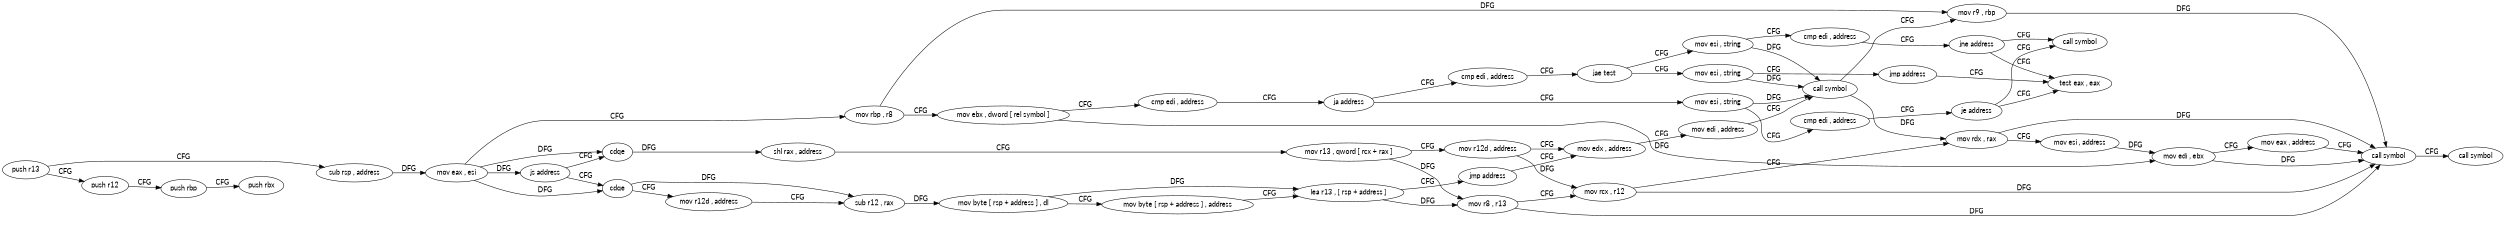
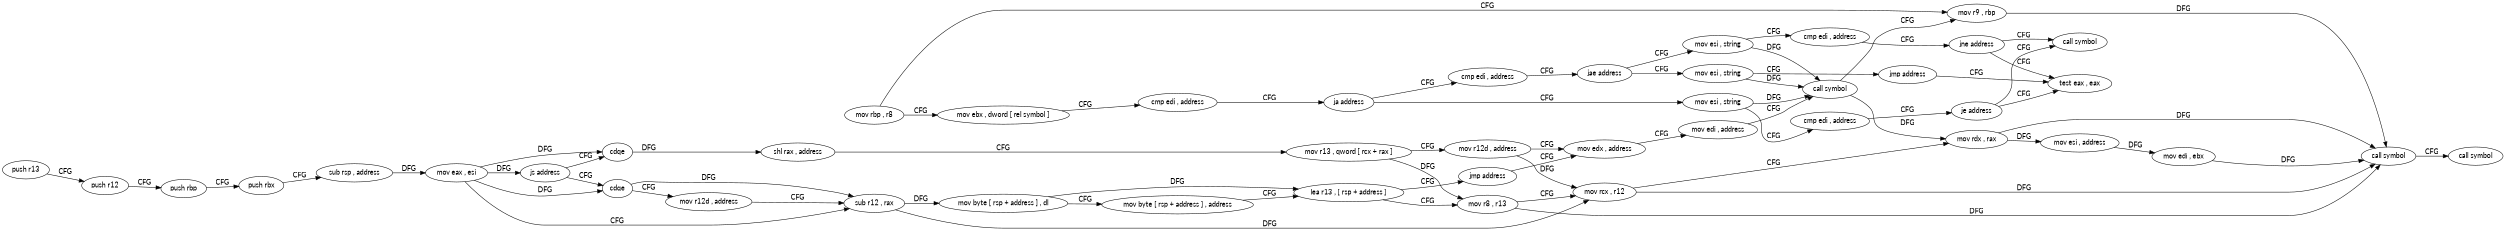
edge "mov rbp , r8" -> "mov r9 , rbp": label "DFG" -> "CFG"
node "jae test": label "jae test" -> "jae address"
edge "mov eax , esi" -> "mov rbp , r8": now "mov eax , esi" -> "sub r12 , rax"
edge "mov ebx , dword [ rel symbol ]" -> "mov edi , ebx": removed, label "DFG"
edge "mov rdx , rax" -> "mov esi , address": label "CFG" -> "DFG"
node "mov eax , address": removed
edge "push r13" -> "sub rsp , address": now "push rbx" -> "sub rsp , address"
edge "lea r13 , [ rsp + address ]" -> "mov r8 , r13": label "DFG" -> "CFG"
edge "sub r12 , rax" -> "mov rcx , r12": added, label "DFG"
